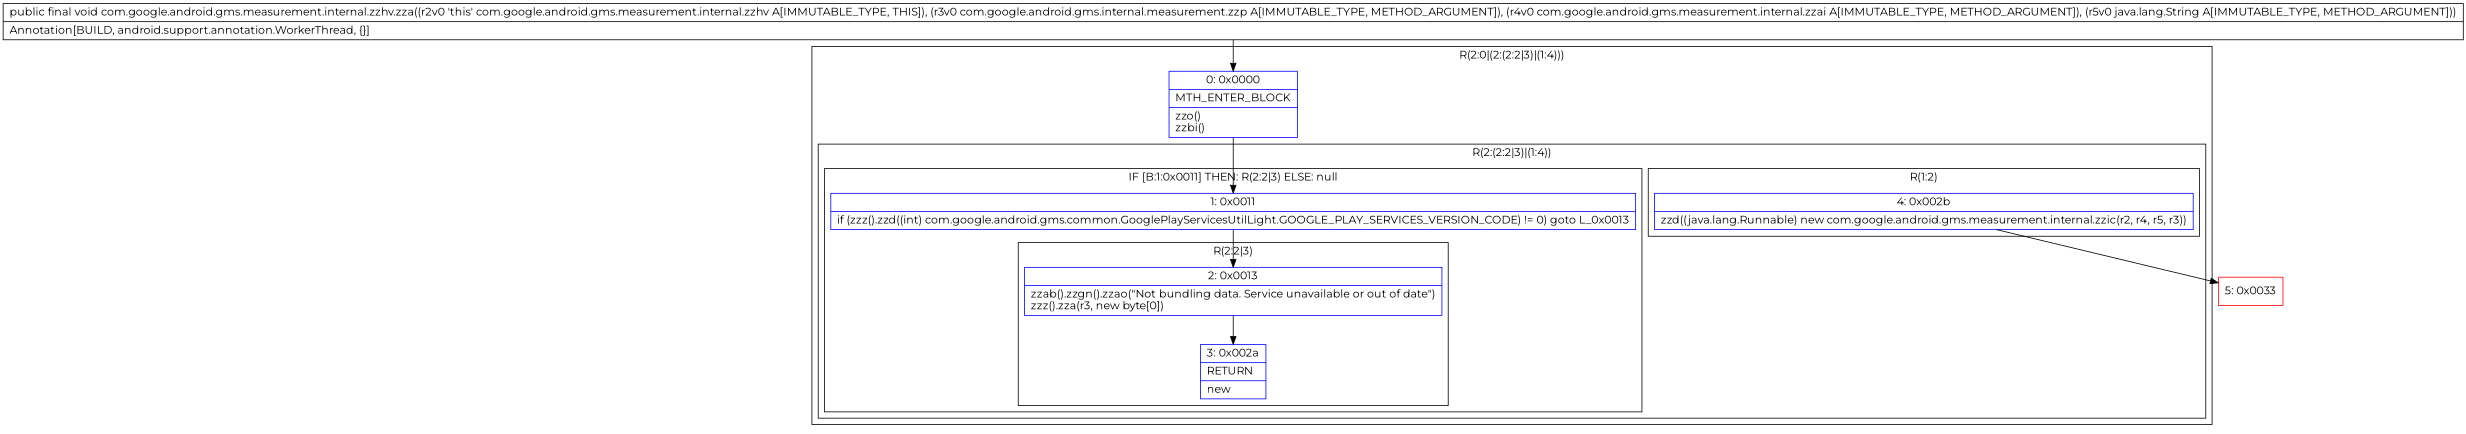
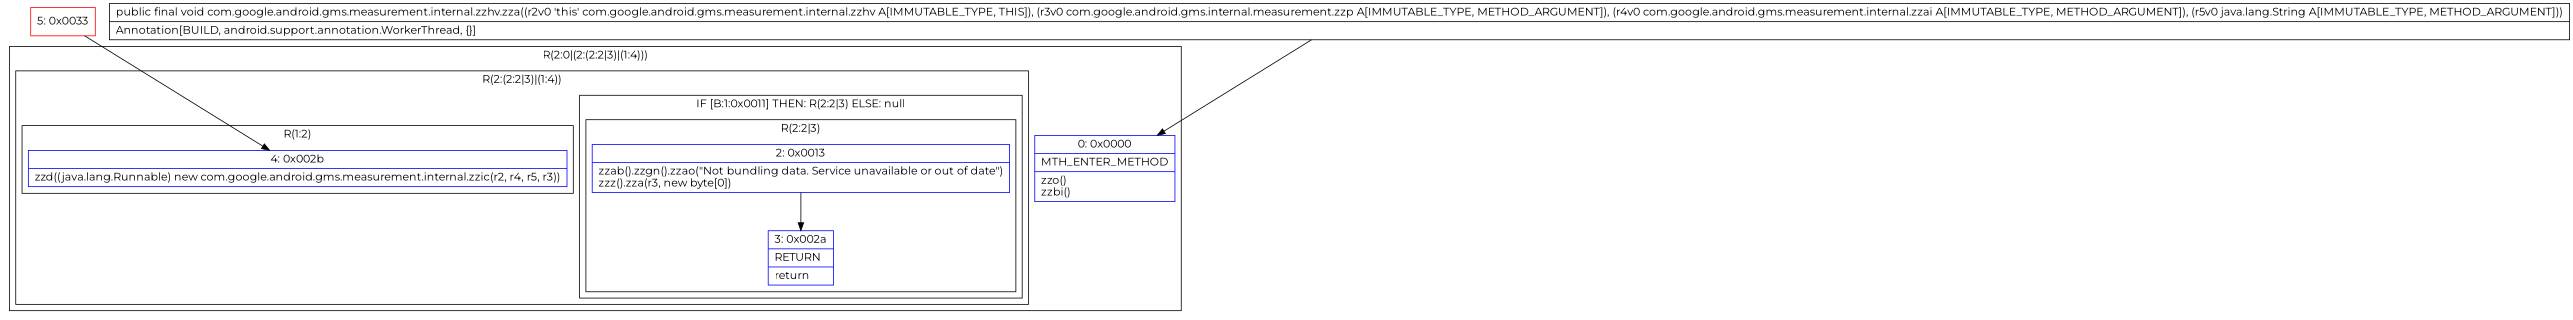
node "0: 0x0000": text "MTH_ENTER_BLOCK" -> "MTH_ENTER_METHOD"
node "1: 0x0011": removed
edge "4: 0x002b" -> "5: 0x0033": reversed
node "3: 0x002a": text "new" -> "return"
